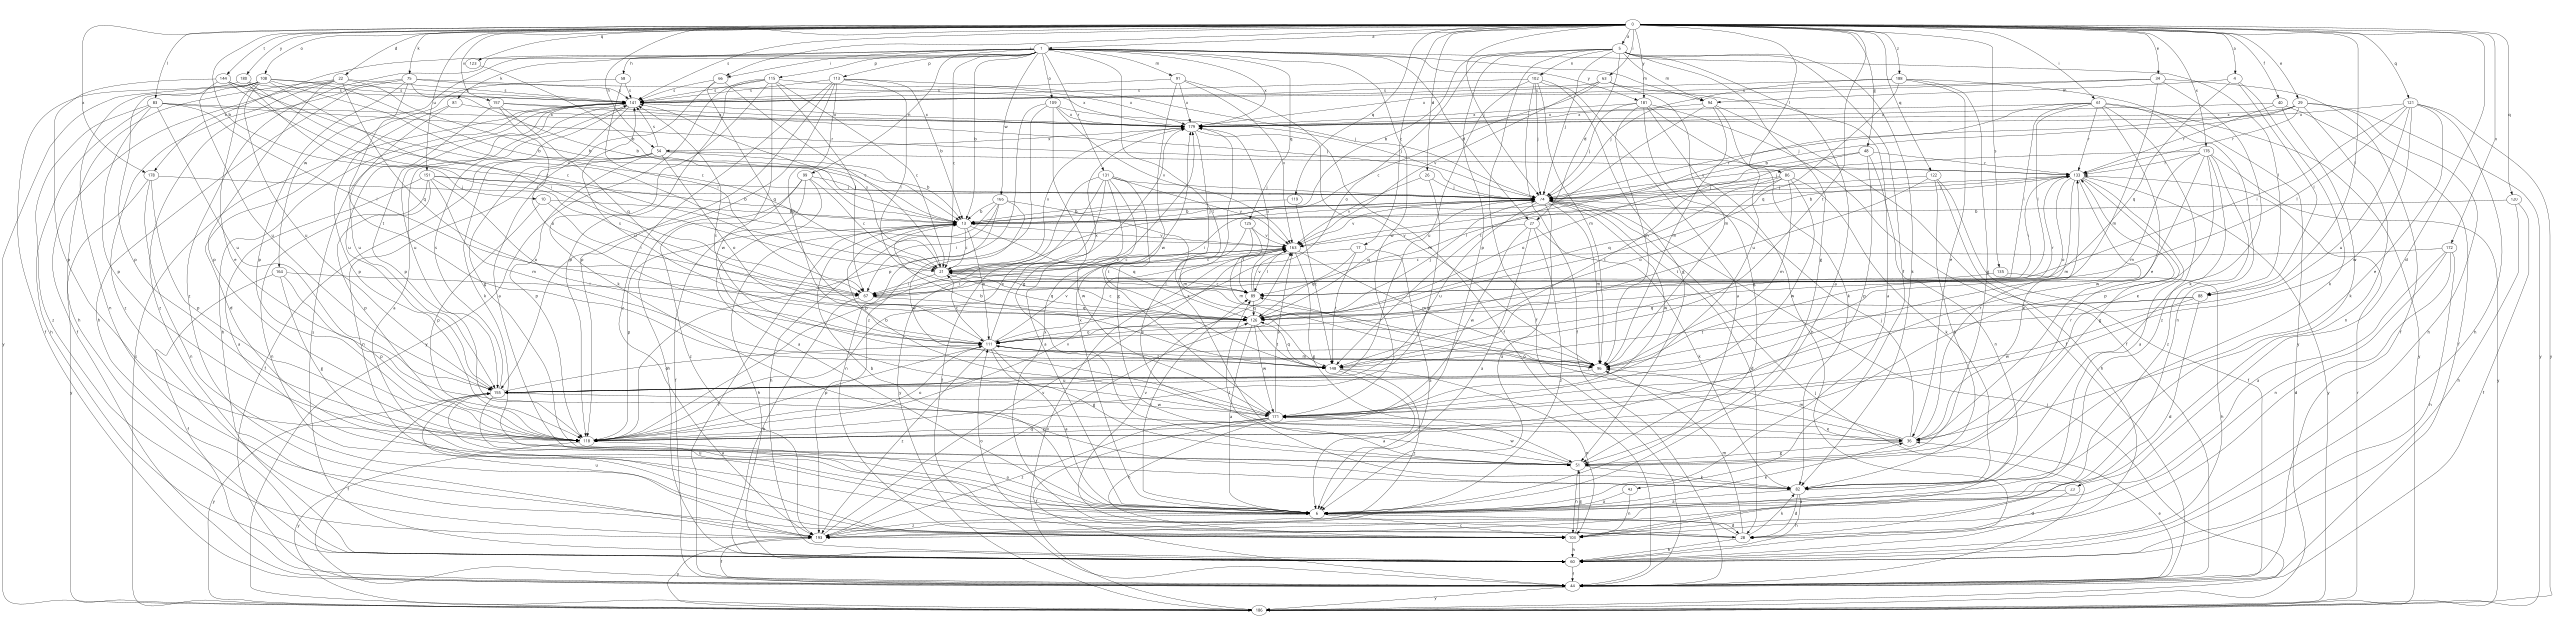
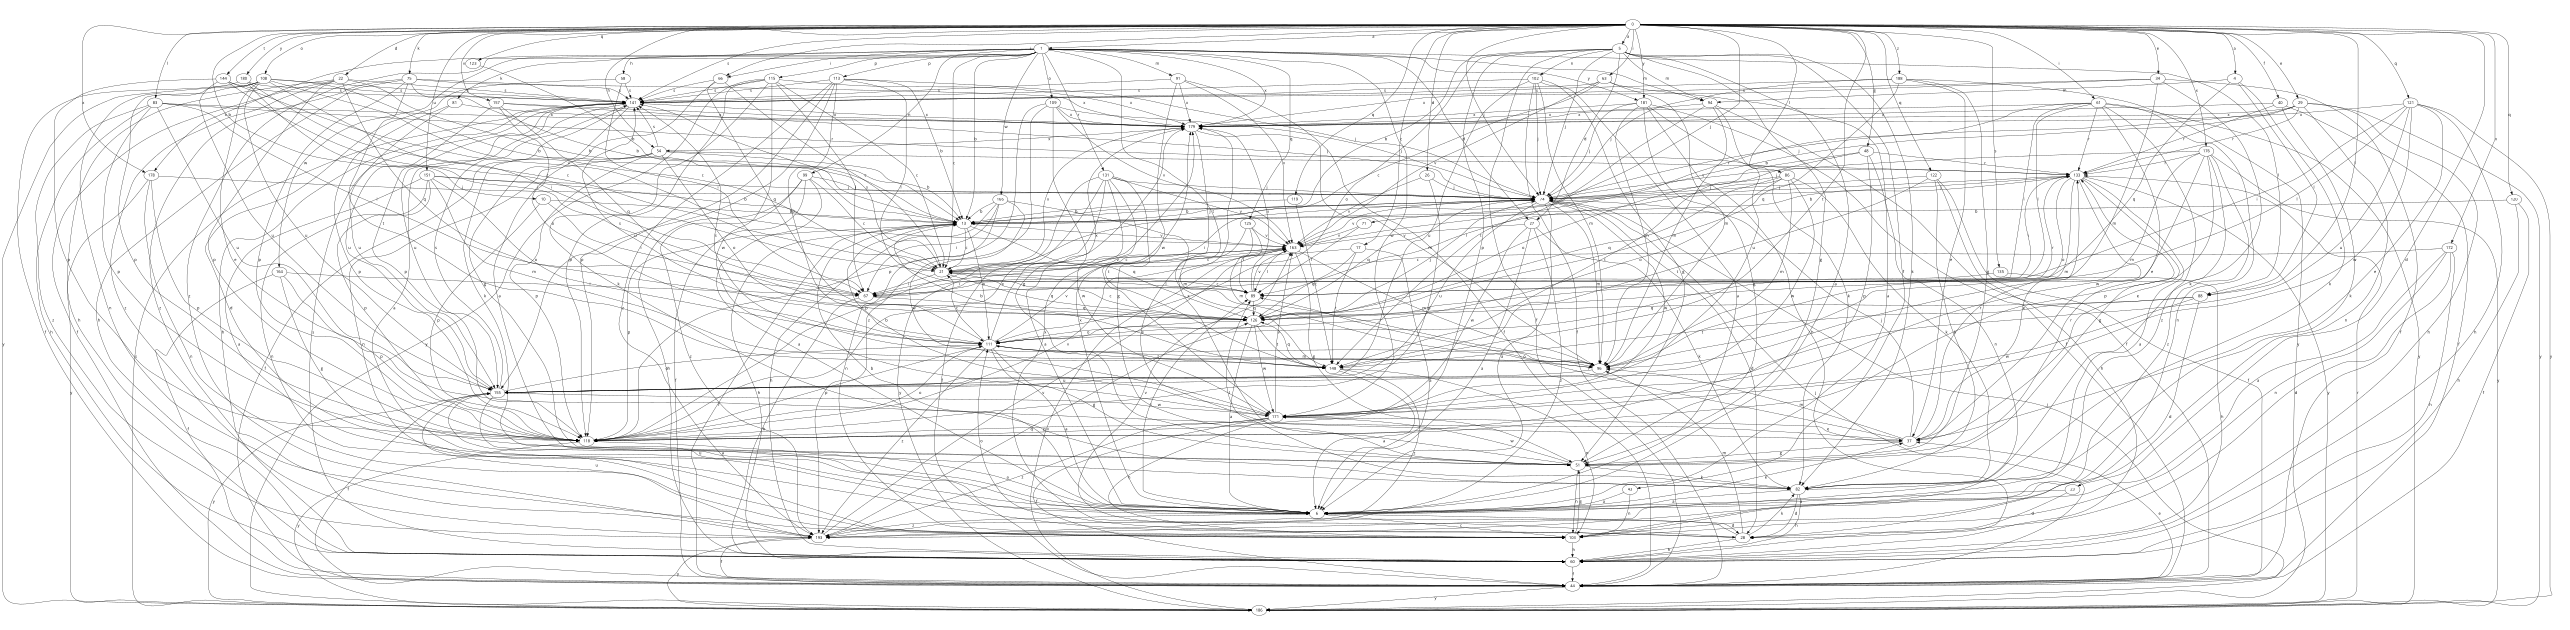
node "71": added
node "36": label "36" -> "37"
